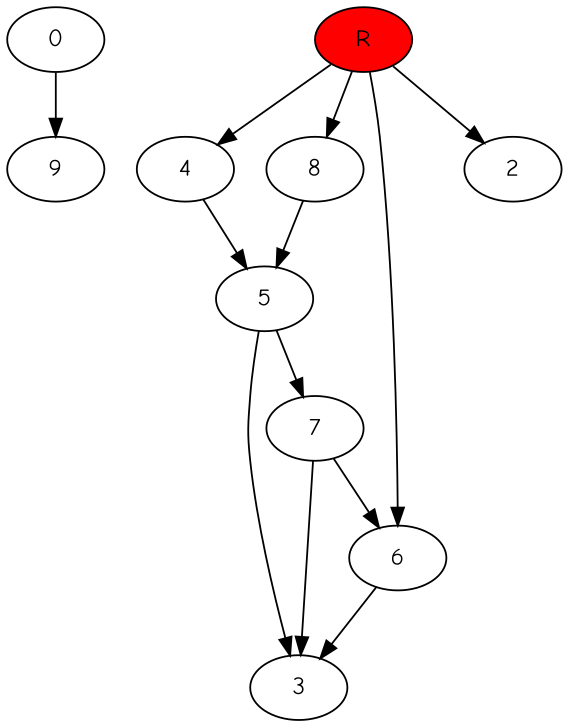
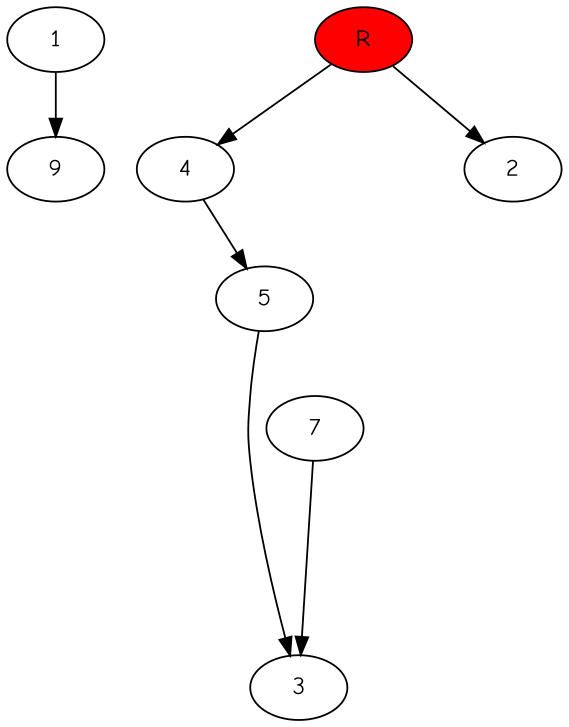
node "0": label "0" -> "1"
node "8": removed
edge "5" -> "7": removed
node "6": removed
